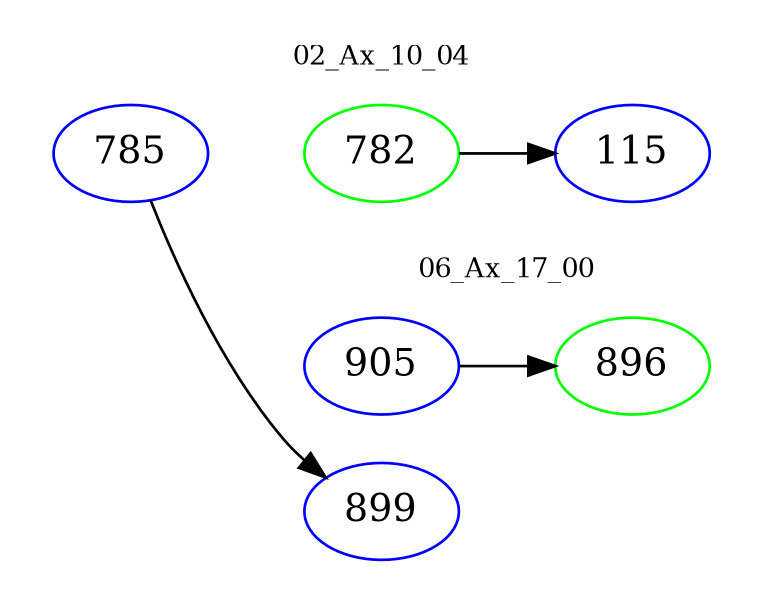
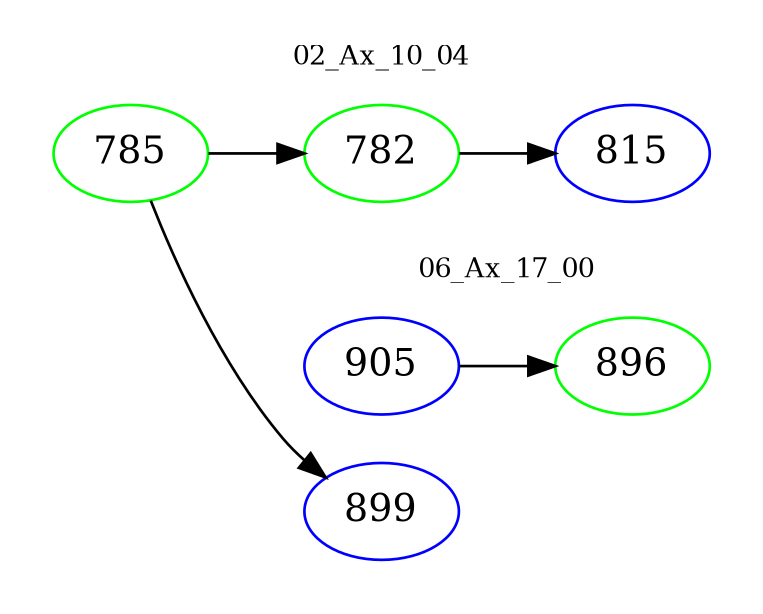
node "785": color blue -> green
edge "785" -> "782": added
node "115": label "115" -> "815"
